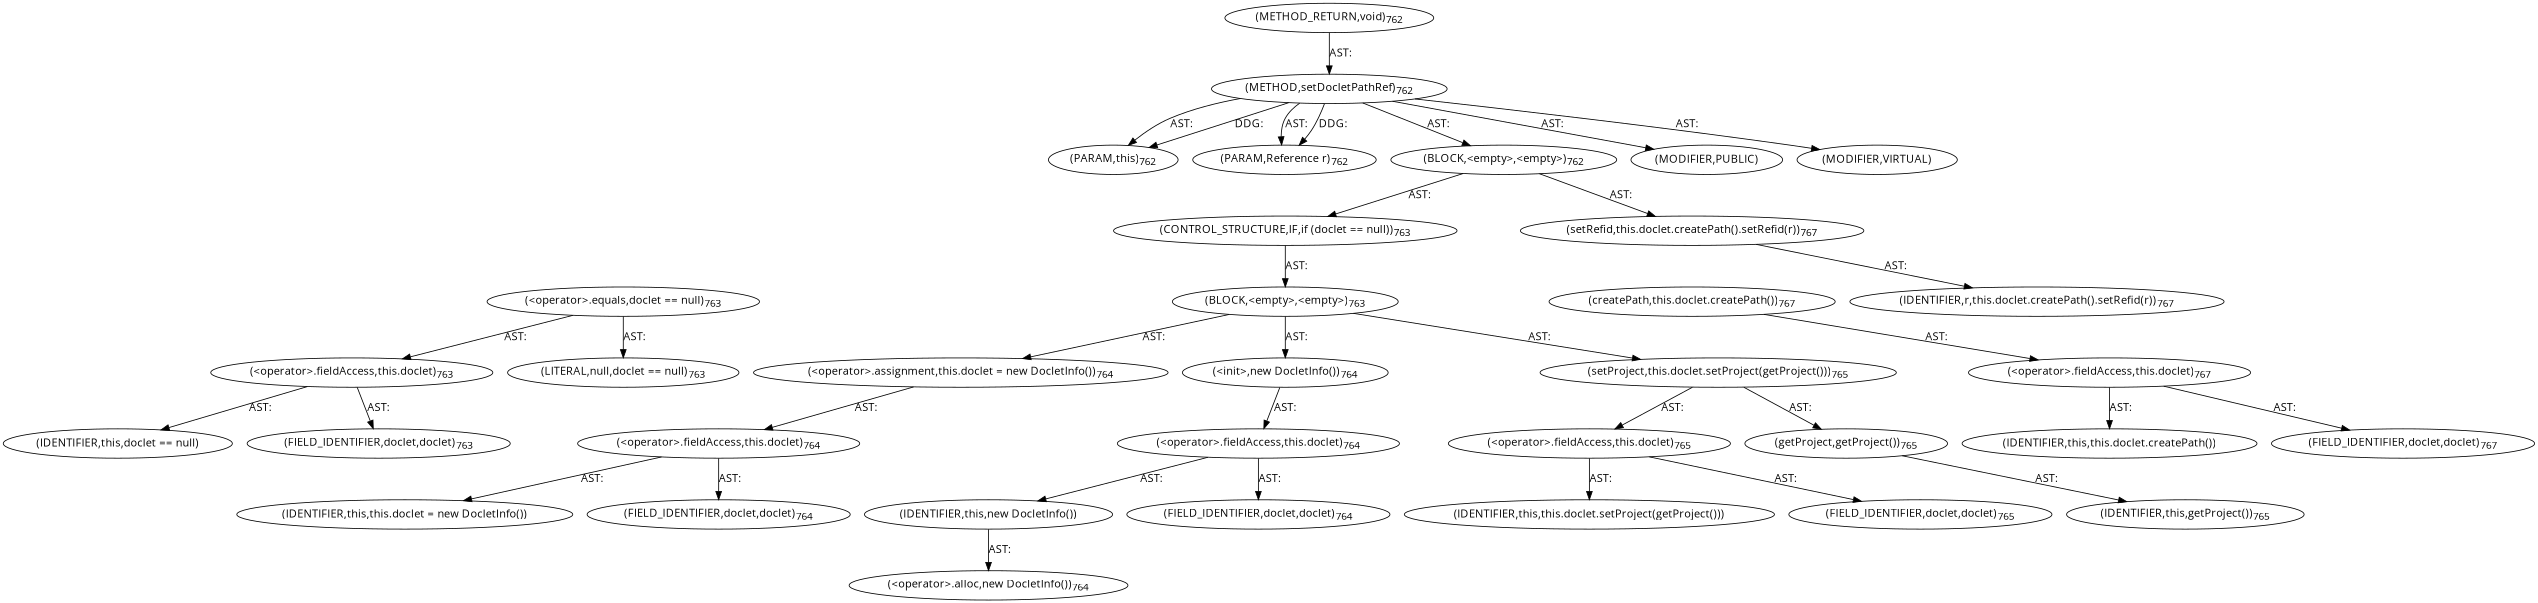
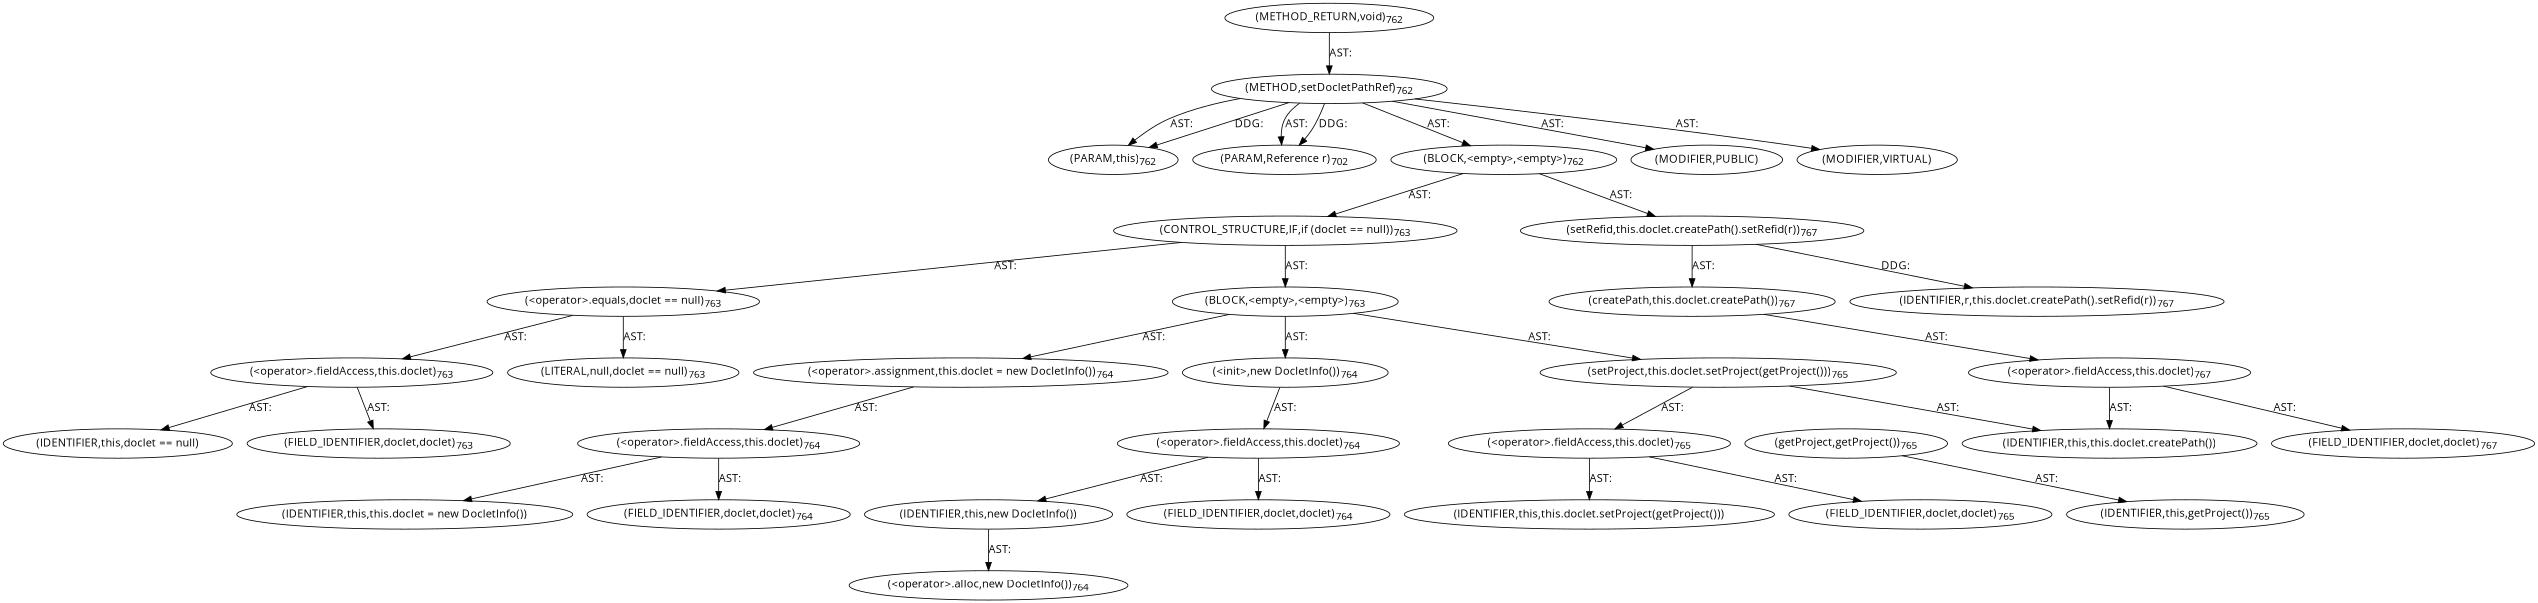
node "(PARAM,Reference r)": text "762" -> "702"
edge "(setRefid,this.doclet.createPath().setRefid(r))" -> "(createPath,this.doclet.createPath())": added, label "AST:"
edge "(CONTROL_STRUCTURE,IF,if (doclet == null))" -> "(<operator>.equals,doclet == null)": added, label "AST:"
edge "(setRefid,this.doclet.createPath().setRefid(r))" -> "(IDENTIFIER,r,this.doclet.createPath().setRefid(r))": label "AST: " -> "DDG: "
edge "(setProject,this.doclet.setProject(getProject()))" -> "(getProject,getProject())": now "(setProject,this.doclet.setProject(getProject()))" -> "(IDENTIFIER,this,this.doclet.createPath())"
